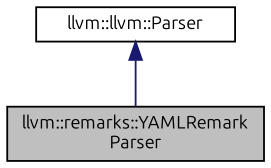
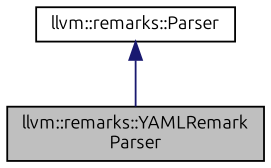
node "llvm::llvm::Parser": label "llvm::llvm::Parser" -> "llvm::remarks::Parser"
